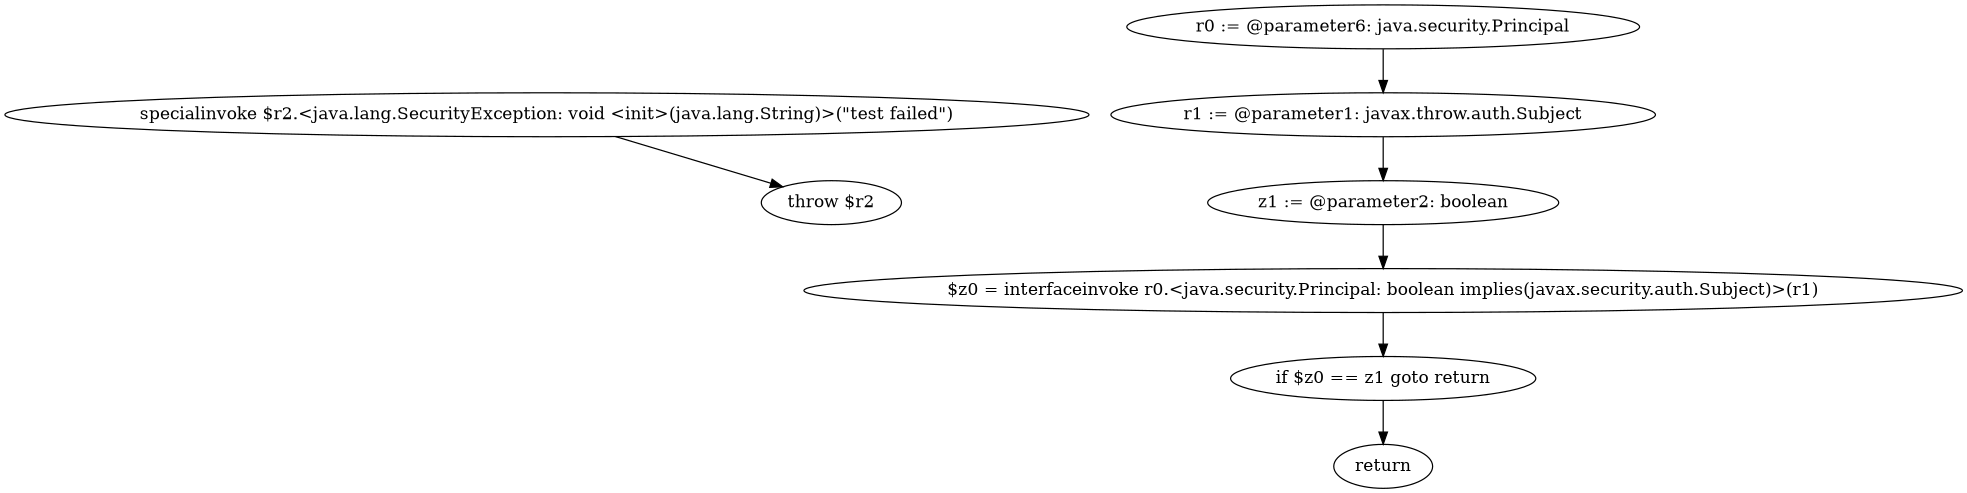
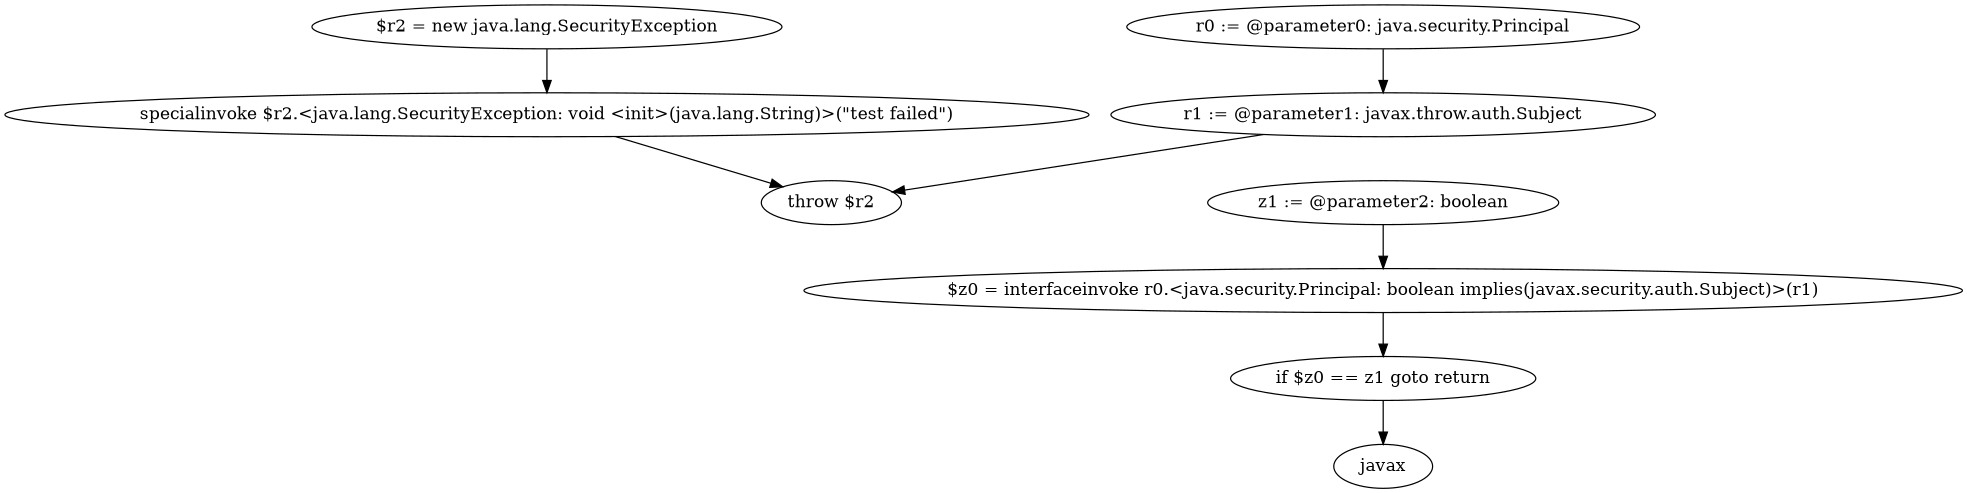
node "$r2 = new java.lang.SecurityException": added
node "r0 := @parameter6: java.security.Principal": label "r0 := @parameter6: java.security.Principal" -> "r0 := @parameter0: java.security.Principal"
edge "r1 := @parameter1: javax.throw.auth.Subject" -> "z1 := @parameter2: boolean": now "r1 := @parameter1: javax.throw.auth.Subject" -> "throw $r2"
node "return": label "return" -> "javax"
